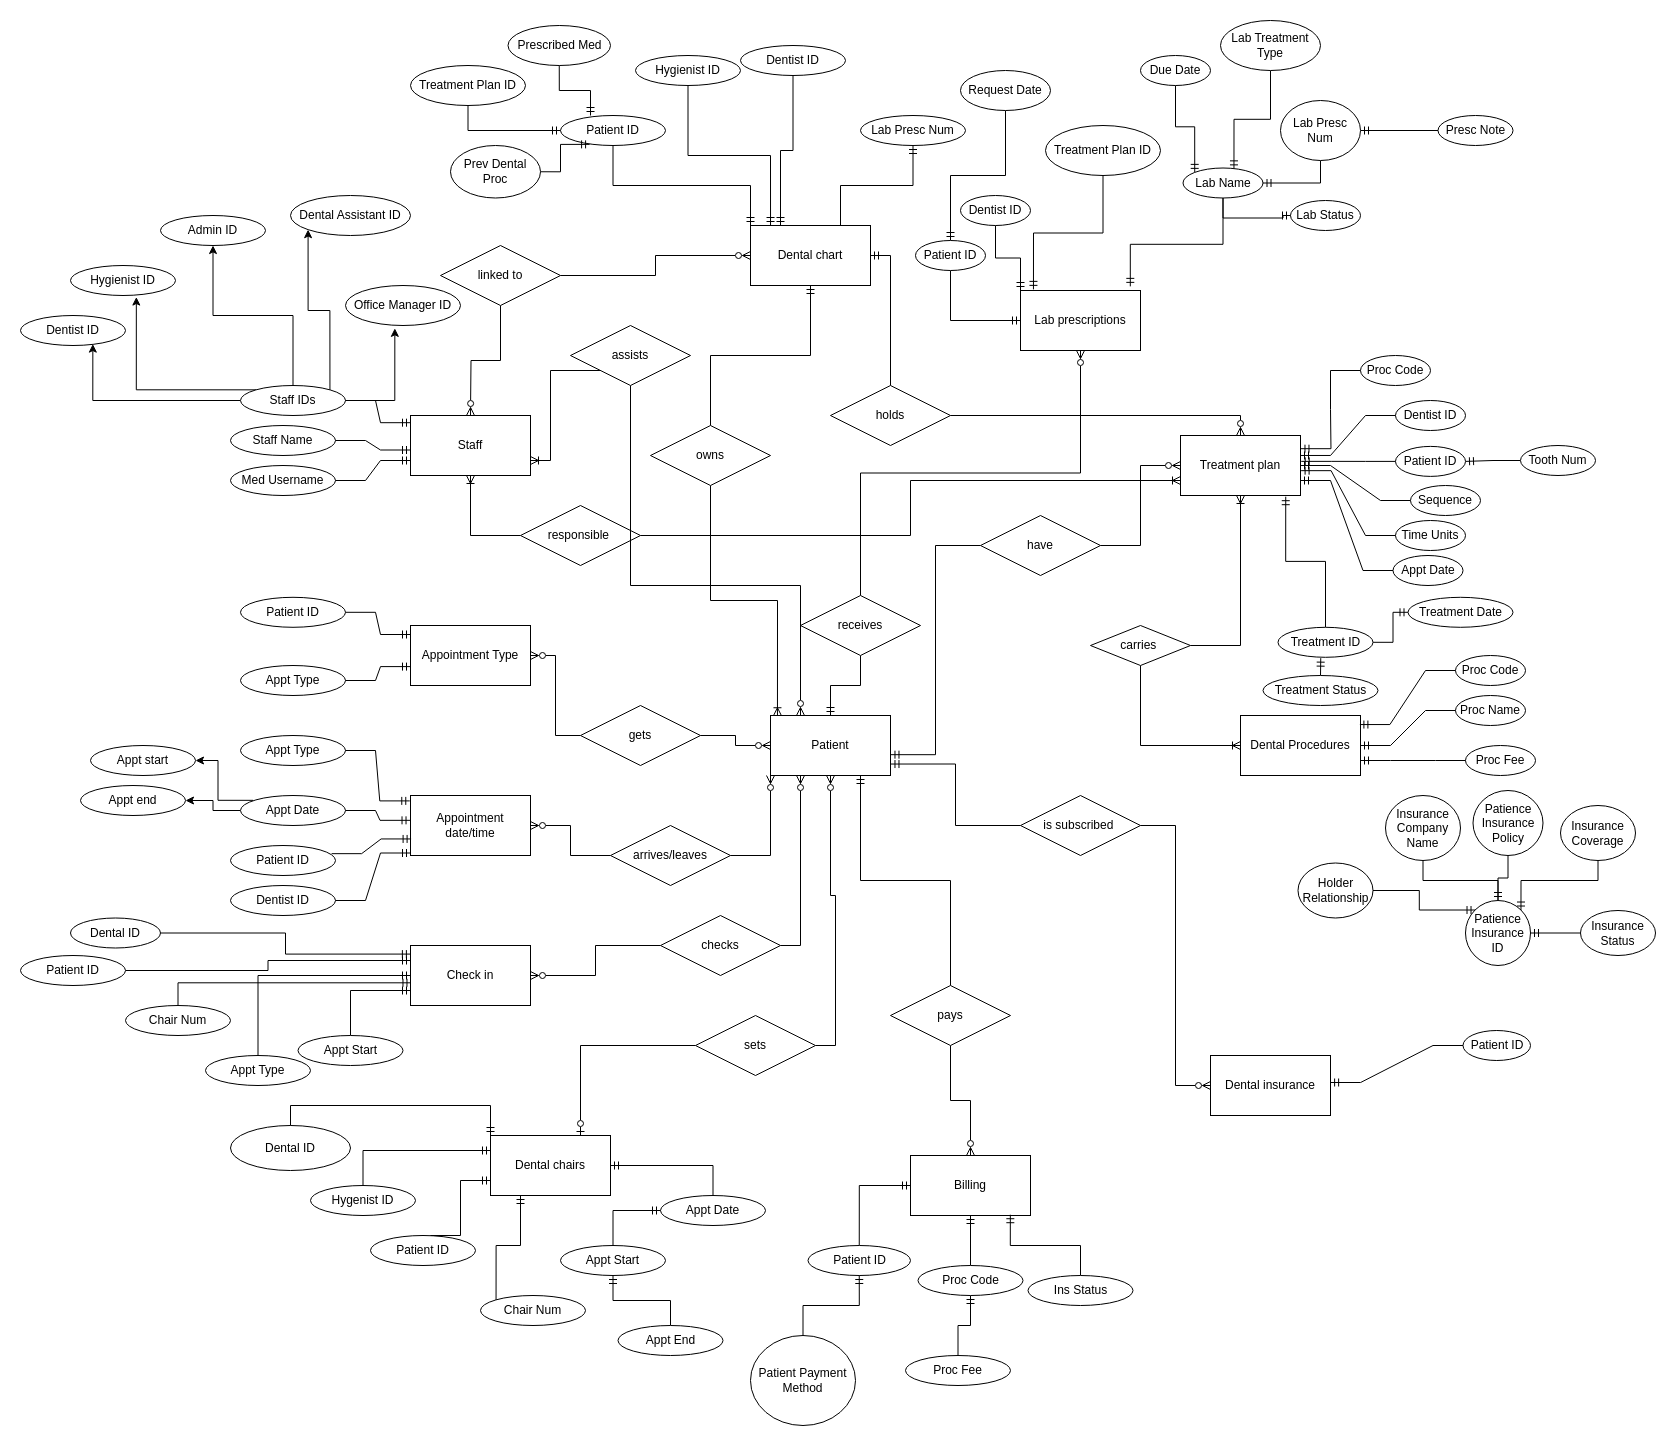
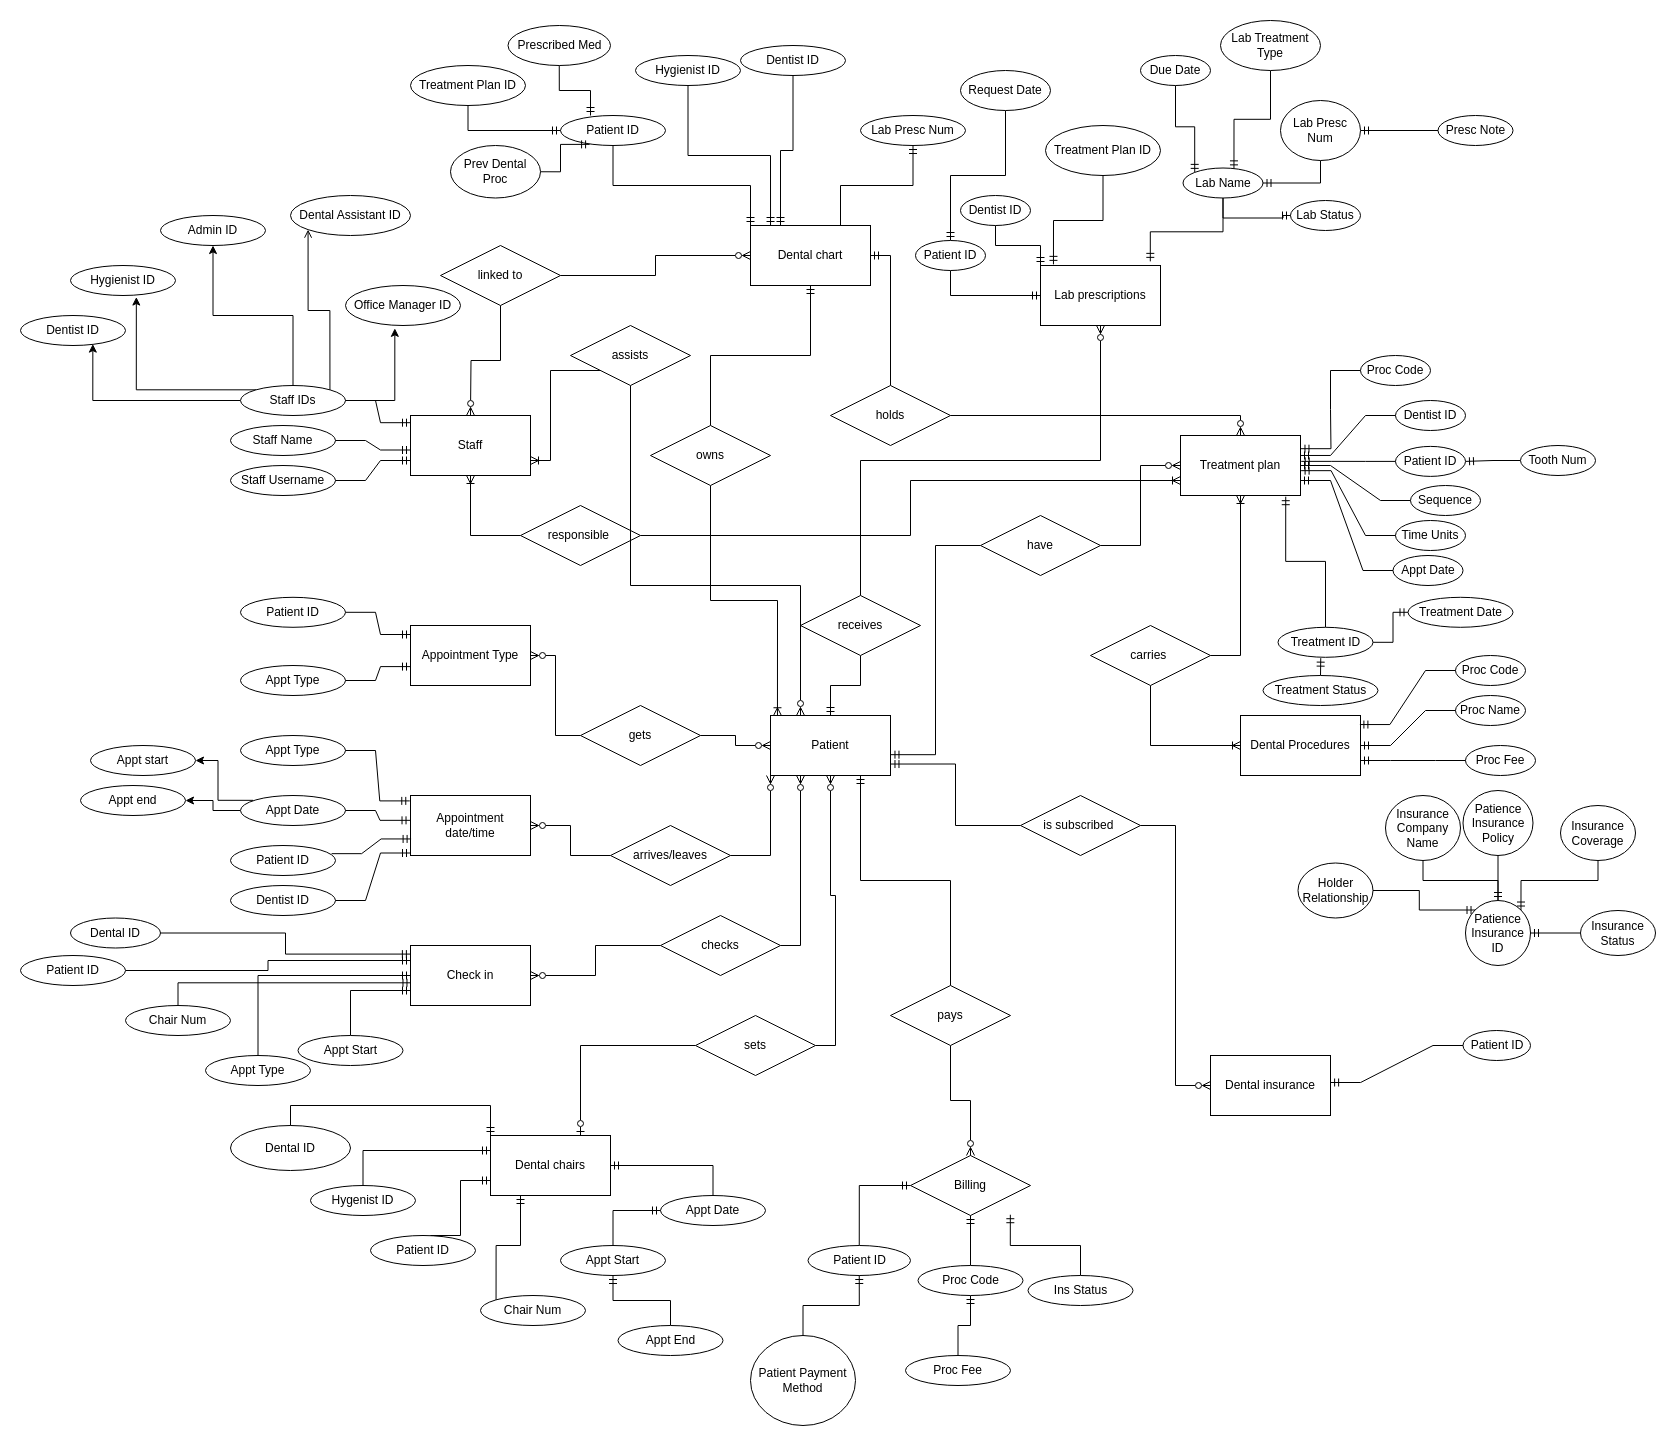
edge "Staff IDs" -> "Dental Assistant ID": arrowhead classic -> open
node "Lab prescriptions": moved (1081, 321) -> (1101, 296)
node "Med Username": label "Med Username" -> "Staff Username"
node "carries": size 100x40 -> 120x60
node "Patience Insurance Policy": moved (1508, 823) -> (1498, 823)
node "Billing": shape rectangle -> diamond
